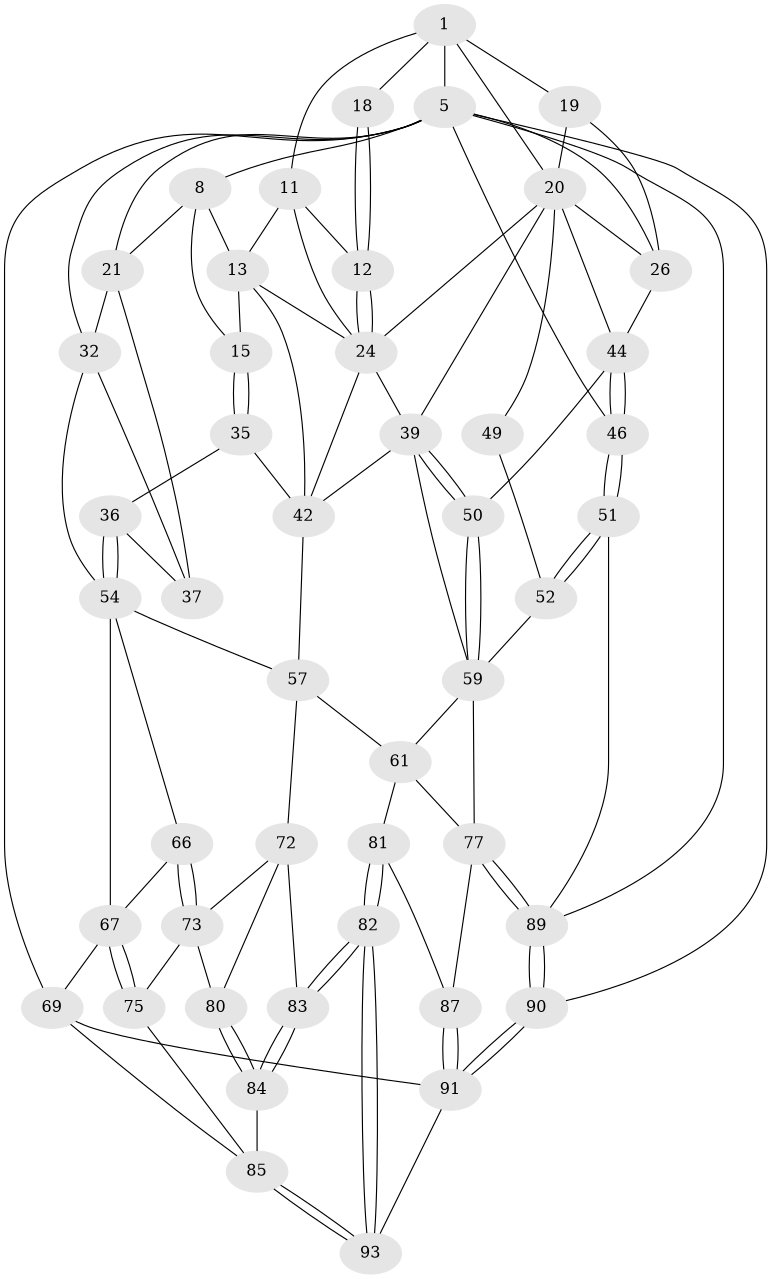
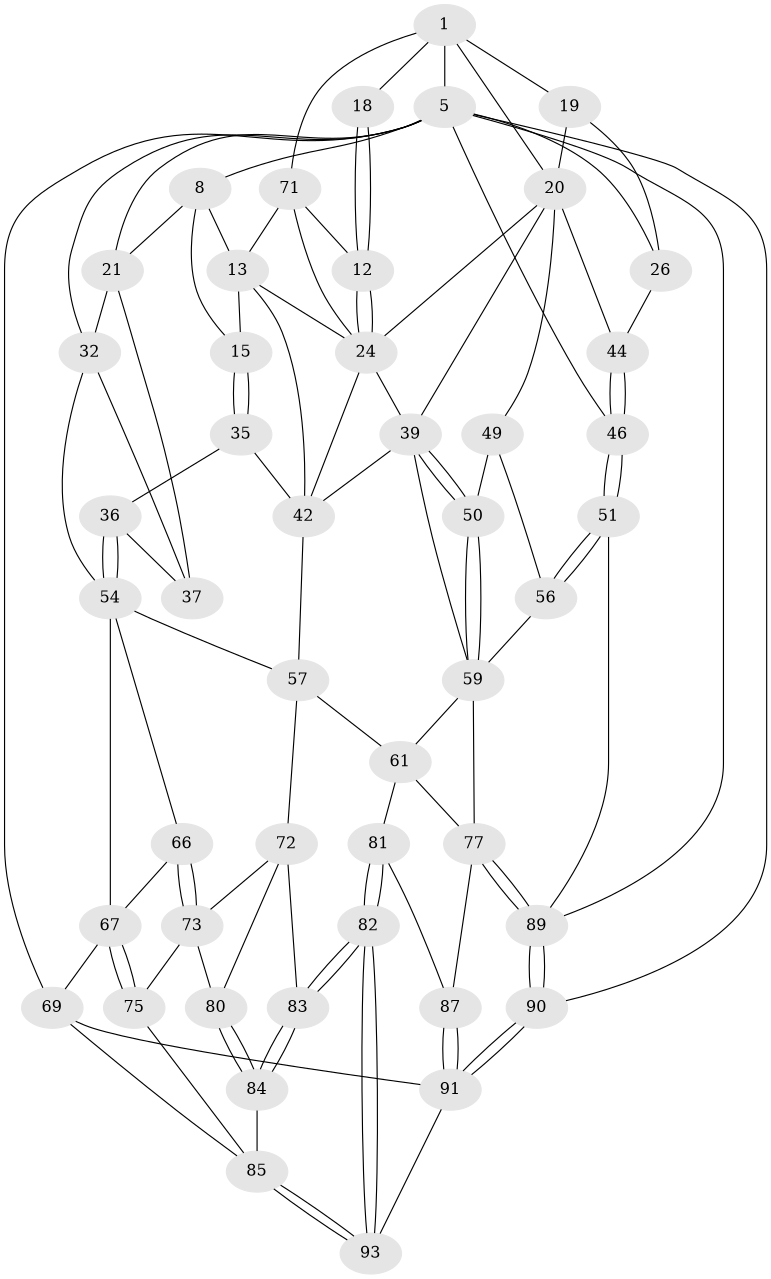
node "11": label "11" -> "71"
edge "20" -- "26": removed
edge "44" -- "50": now "49" -- "50"
node "52": label "52" -> "56"
